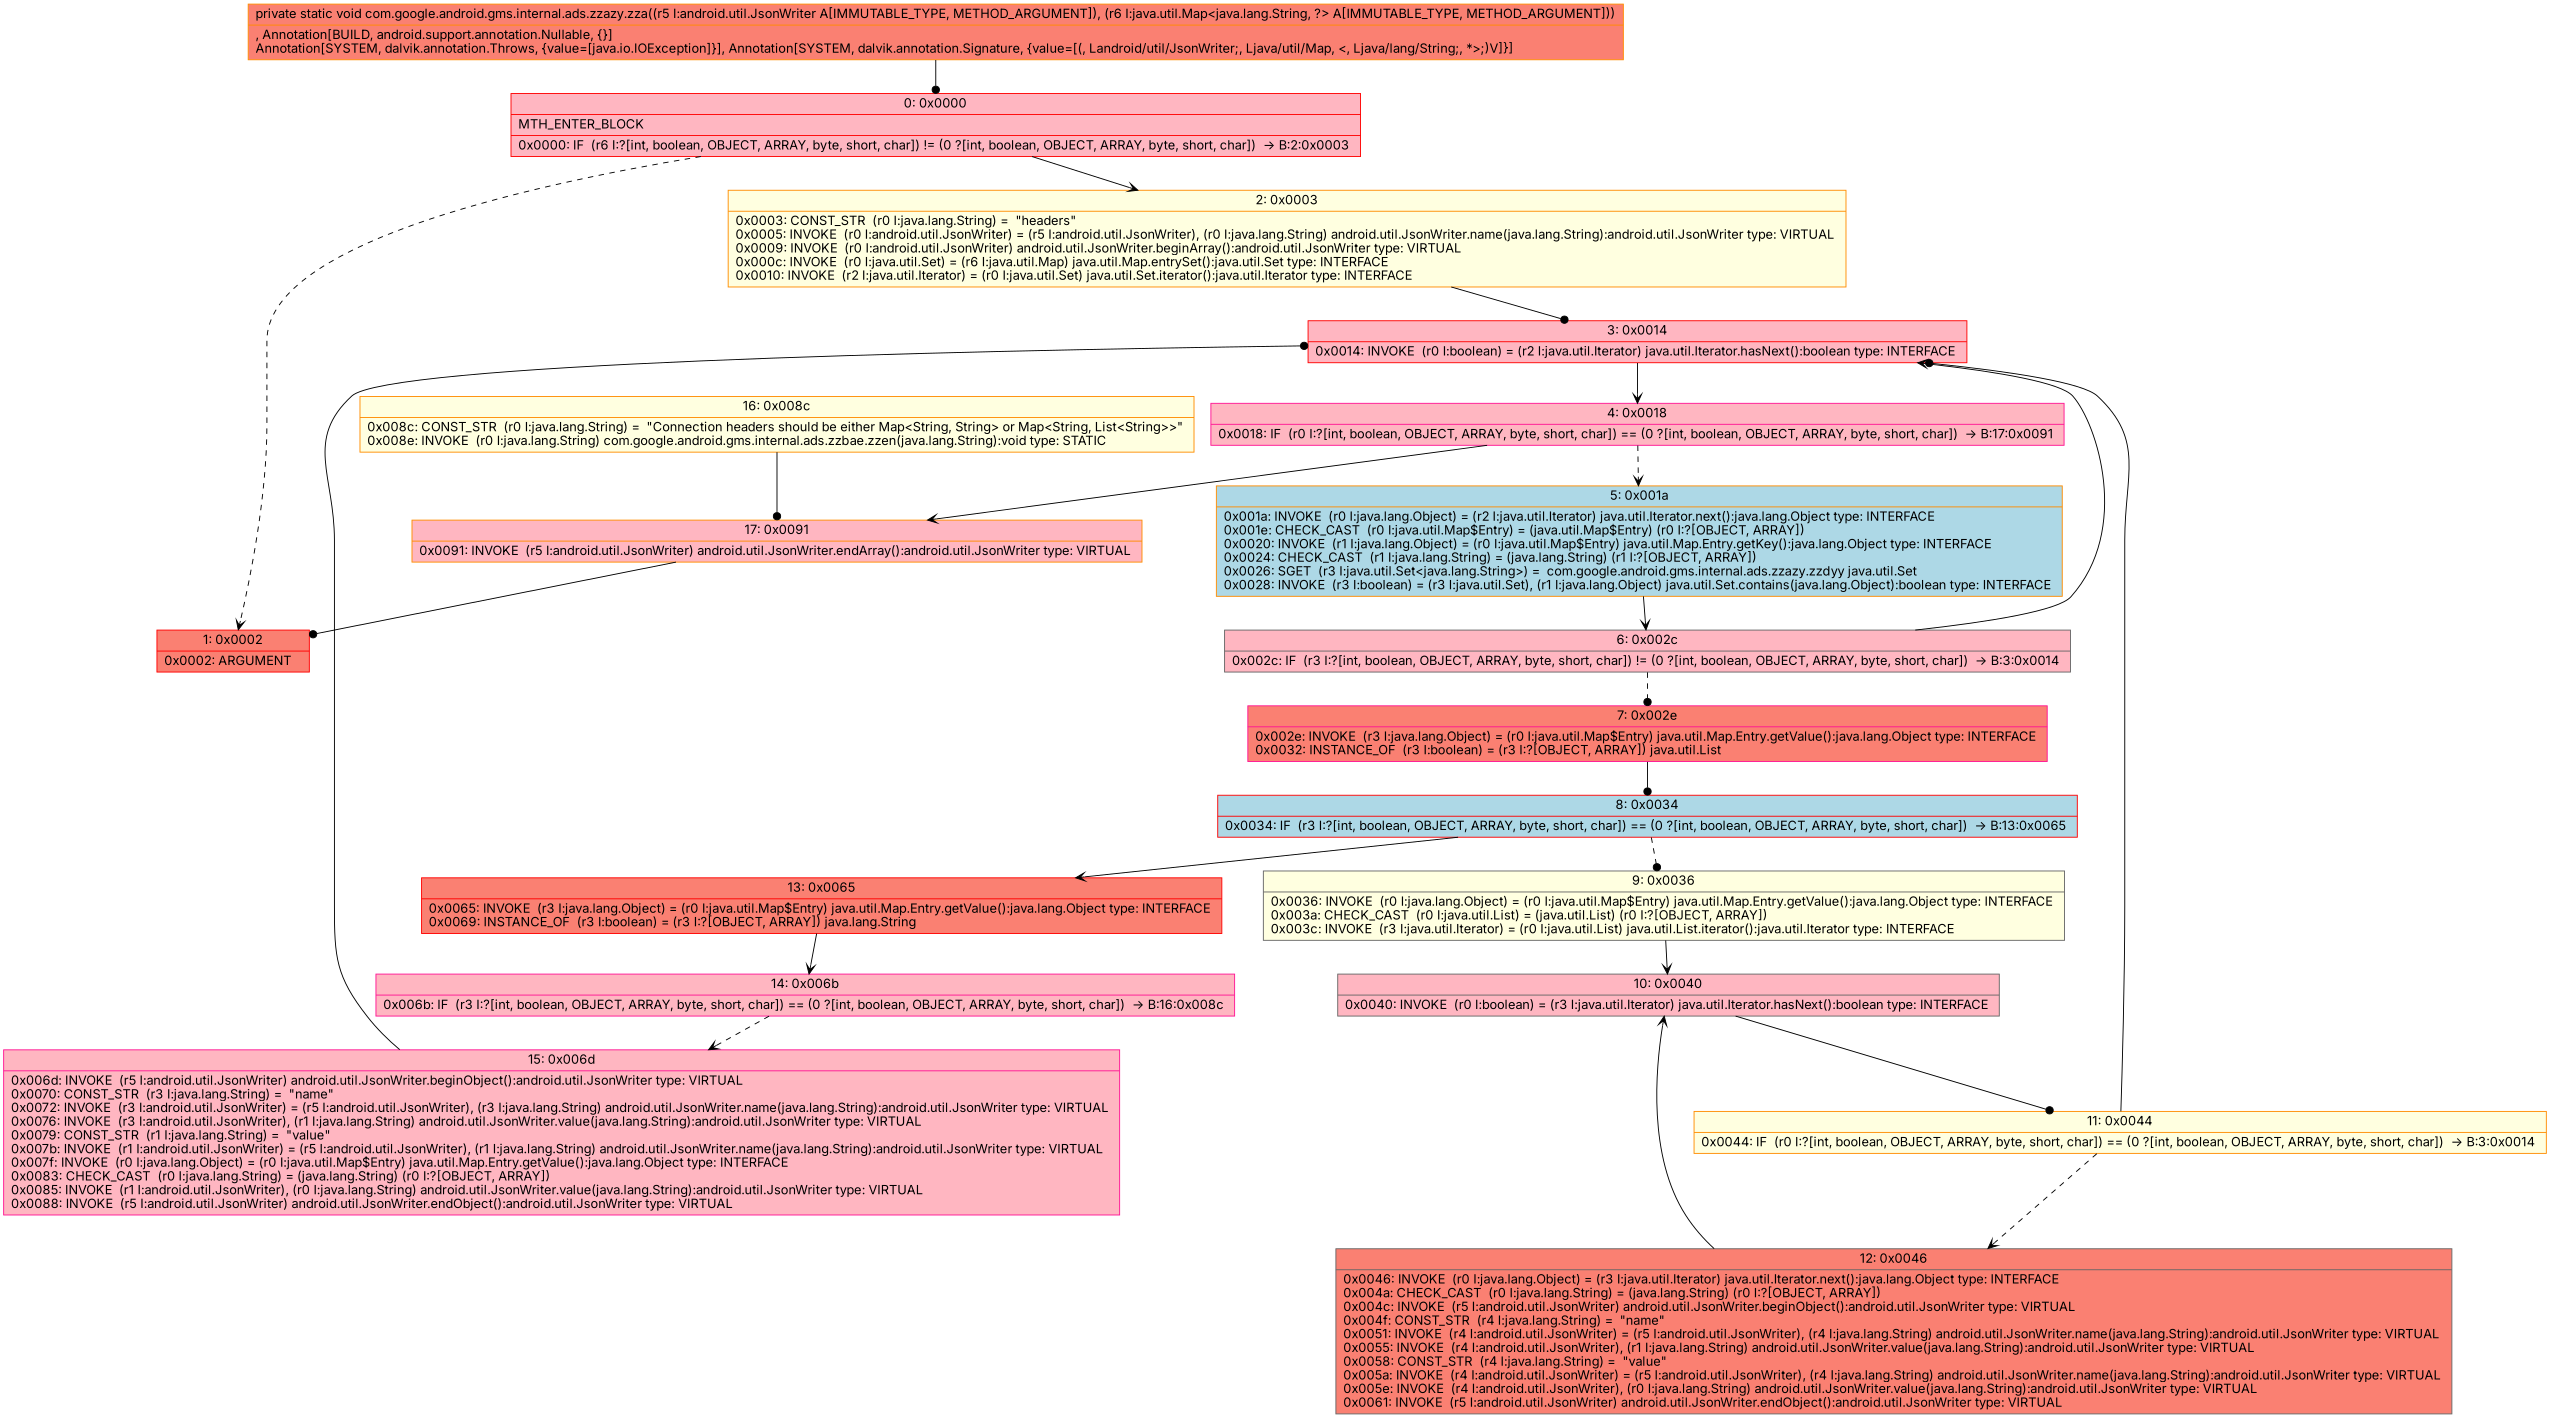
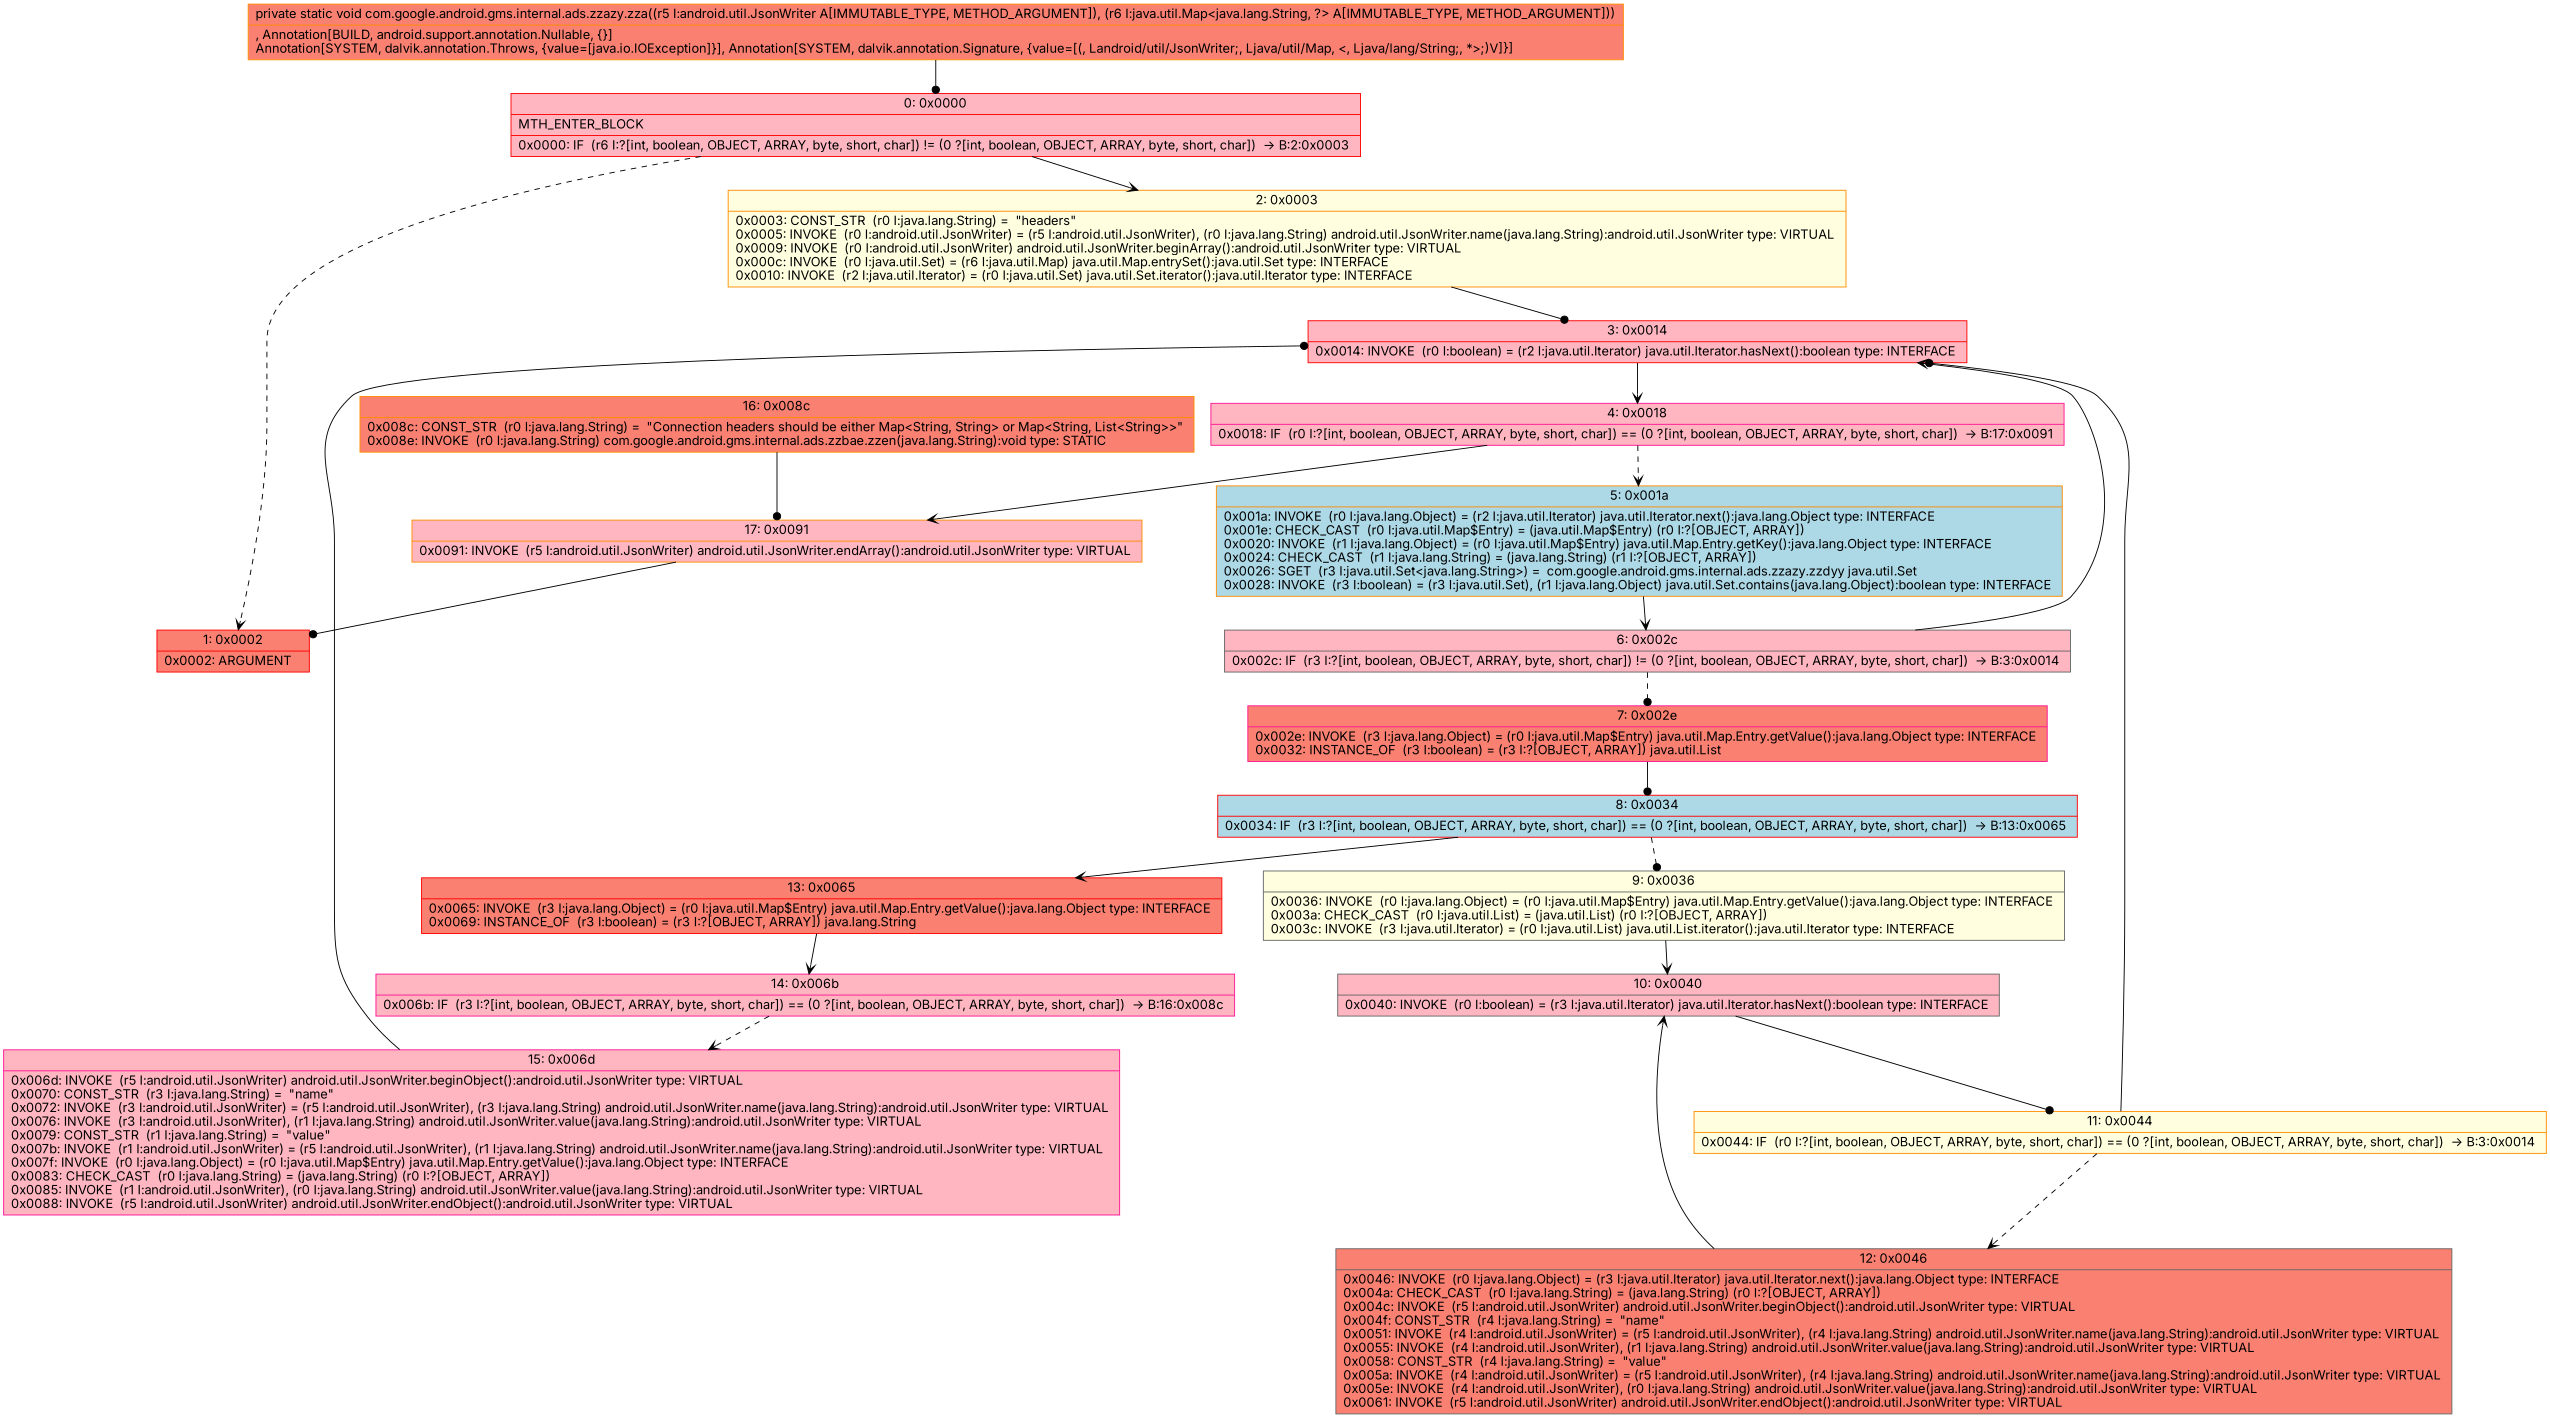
node "16: 0x008c": fillcolor lightyellow -> salmon
